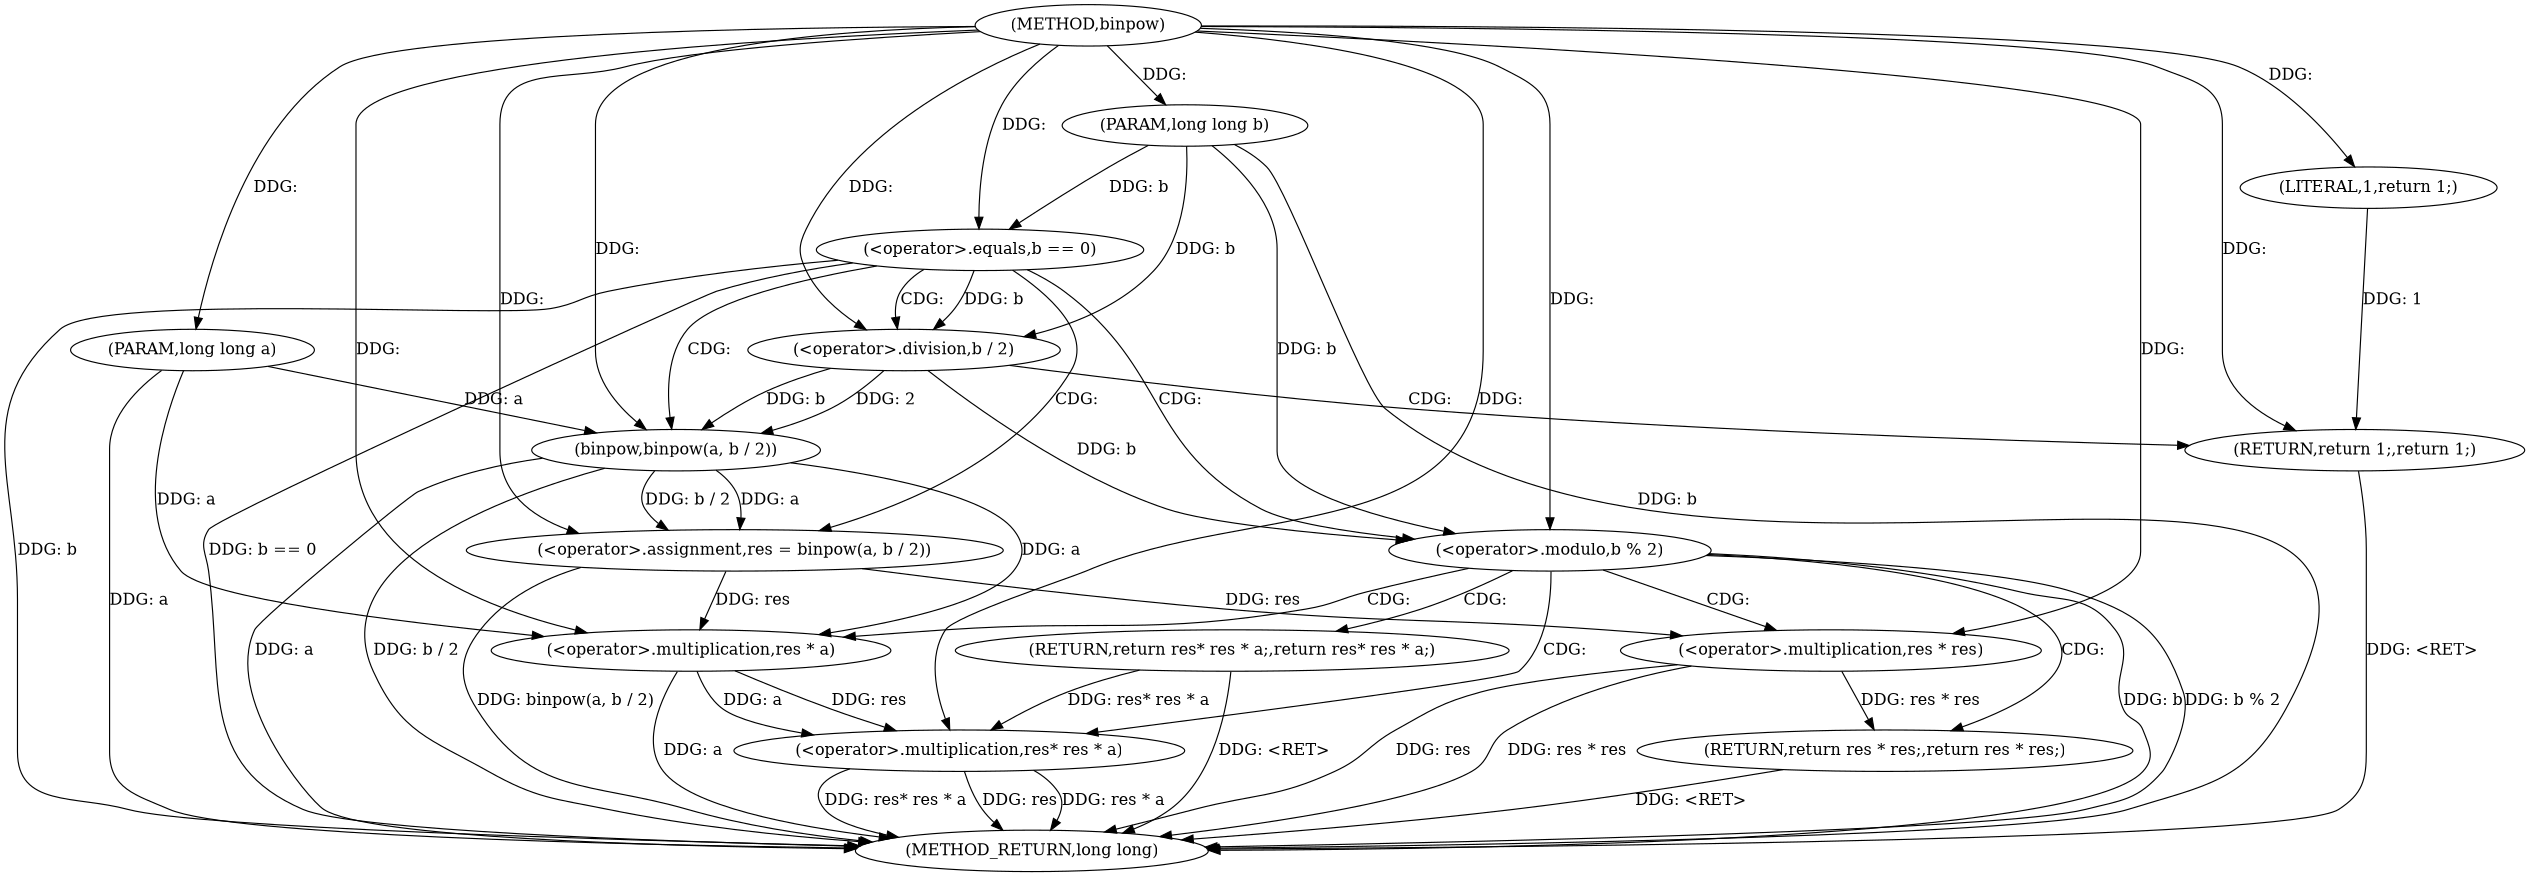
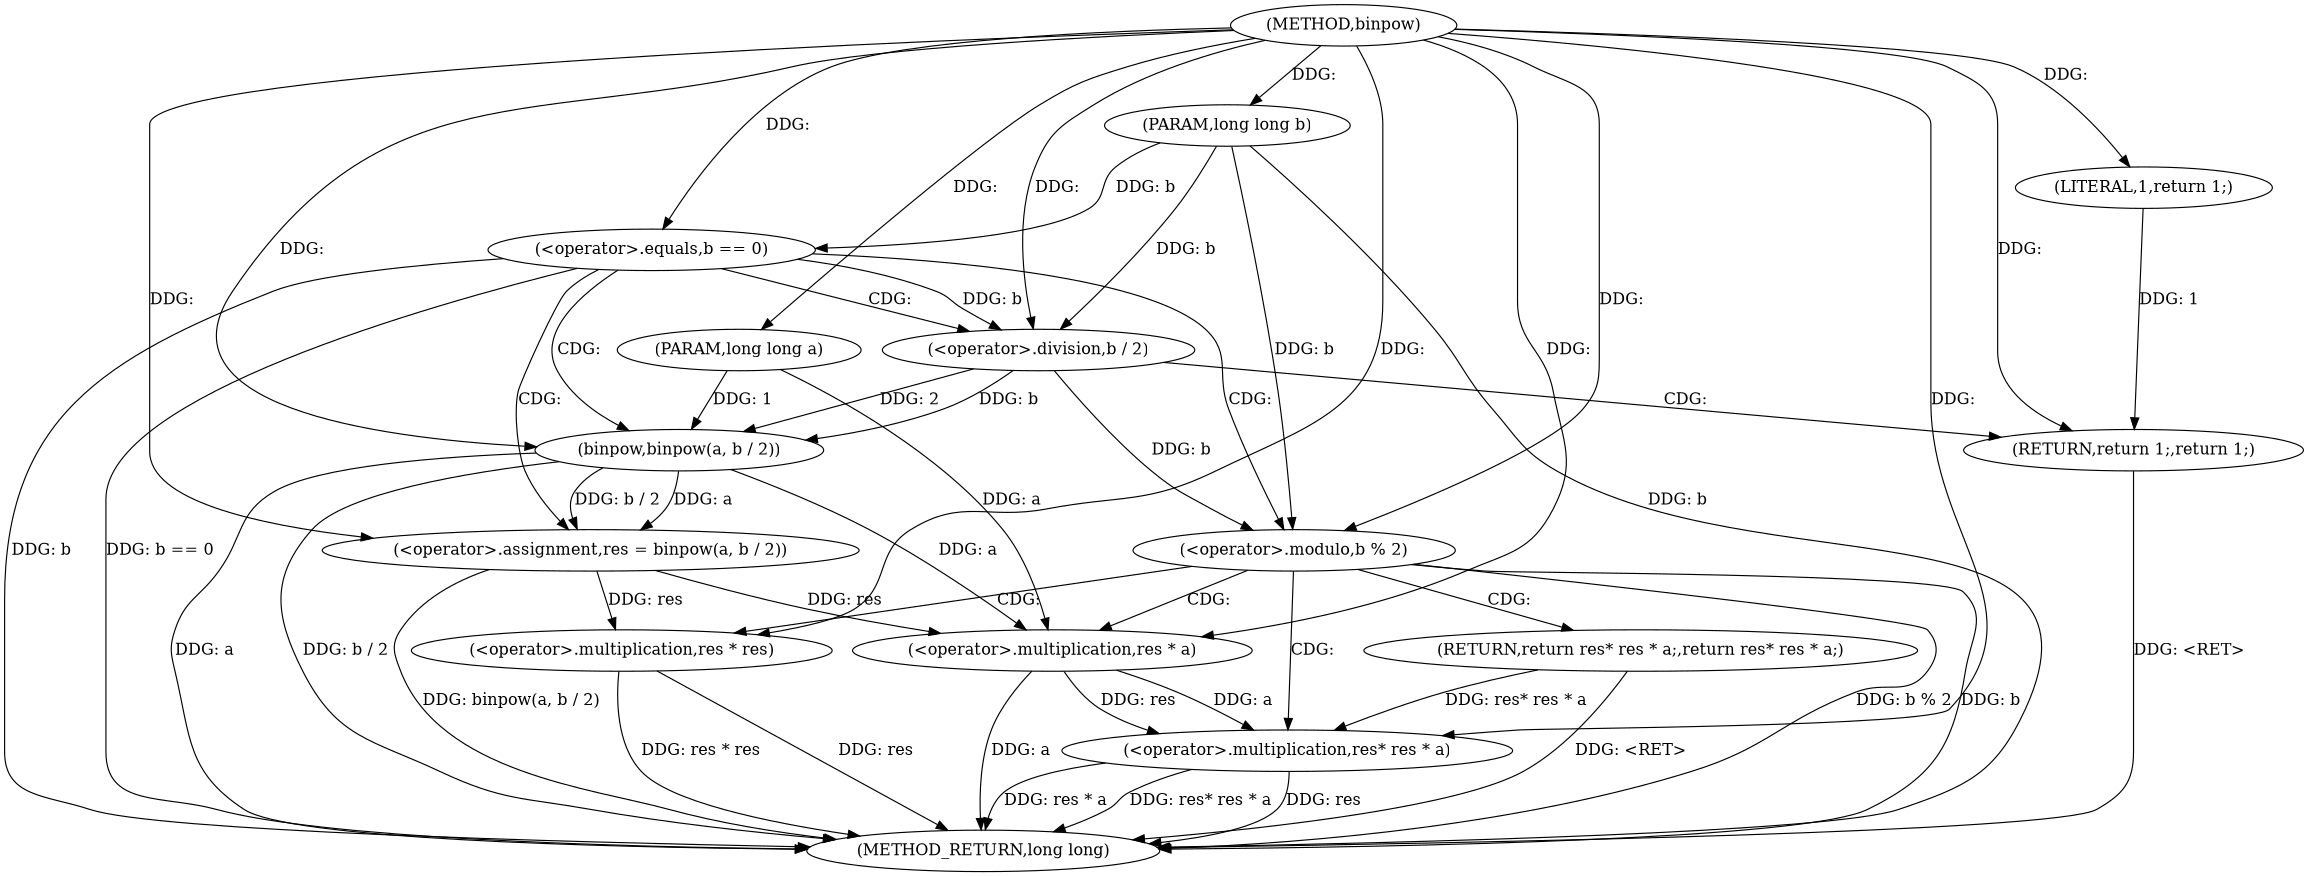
edge "(PARAM,long long a)" -> "(binpow,binpow(a, b / 2))": label "DDG: a" -> "DDG: 1"
node "(RETURN,return res * res;,return res * res;)": removed
edge "(PARAM,long long a)" -> "(METHOD_RETURN,long long)": removed, label "DDG: a"
